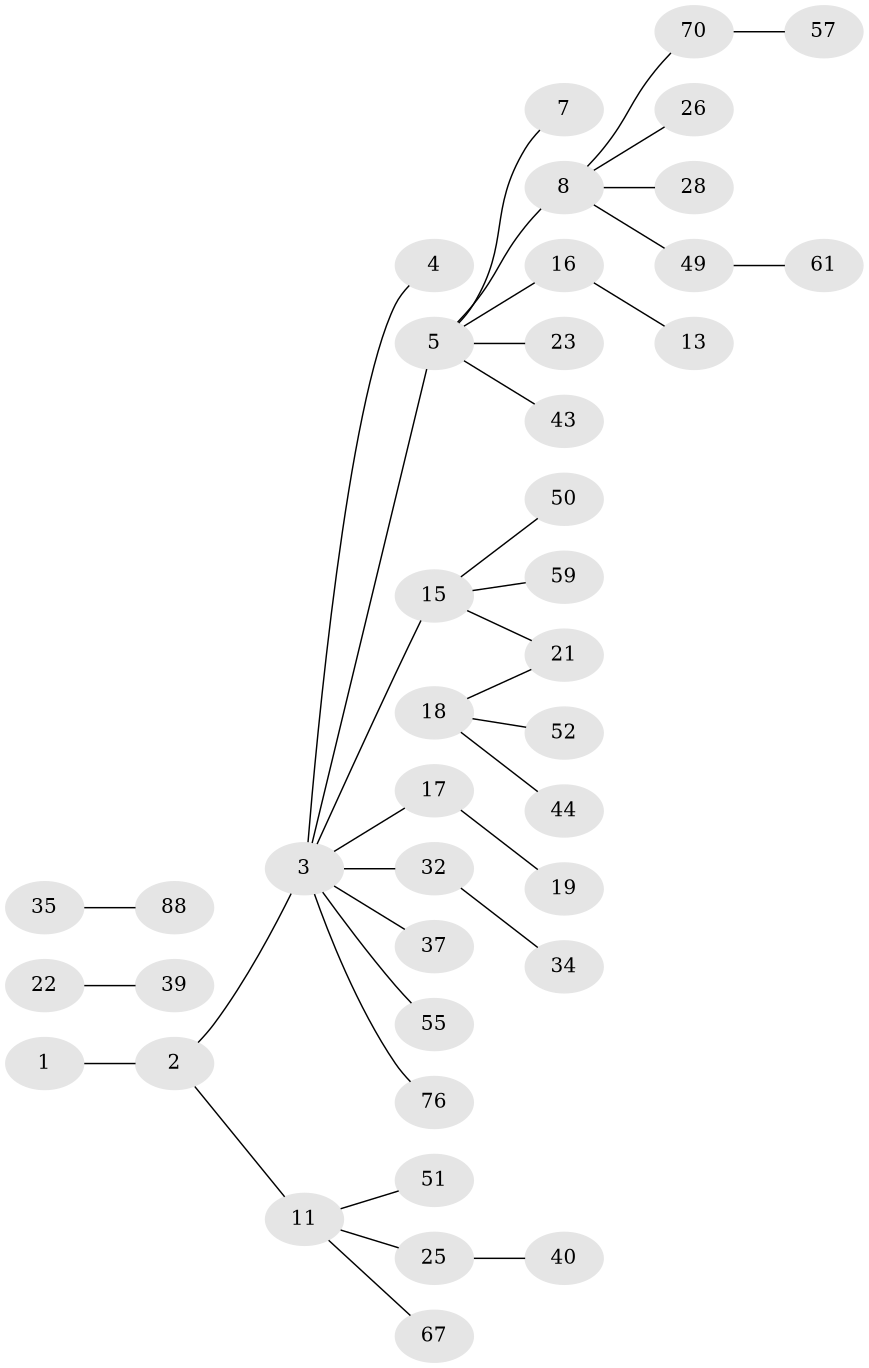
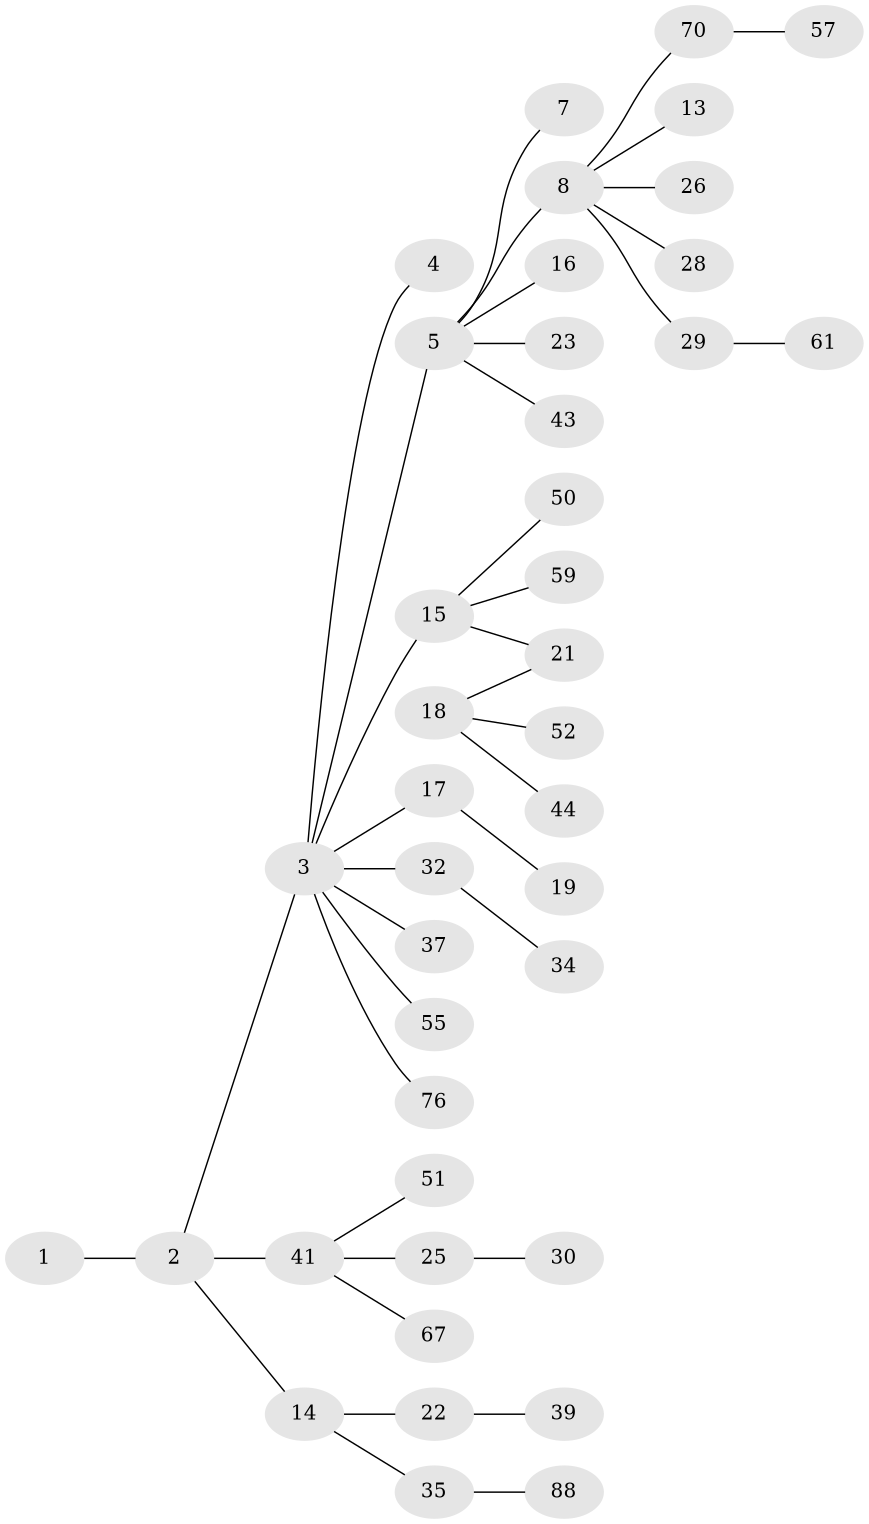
node "49": label "49" -> "29"
edge "16" -- "13": now "8" -- "13"
node "11": label "11" -> "41"
node "40": label "40" -> "30"
node "14": added
